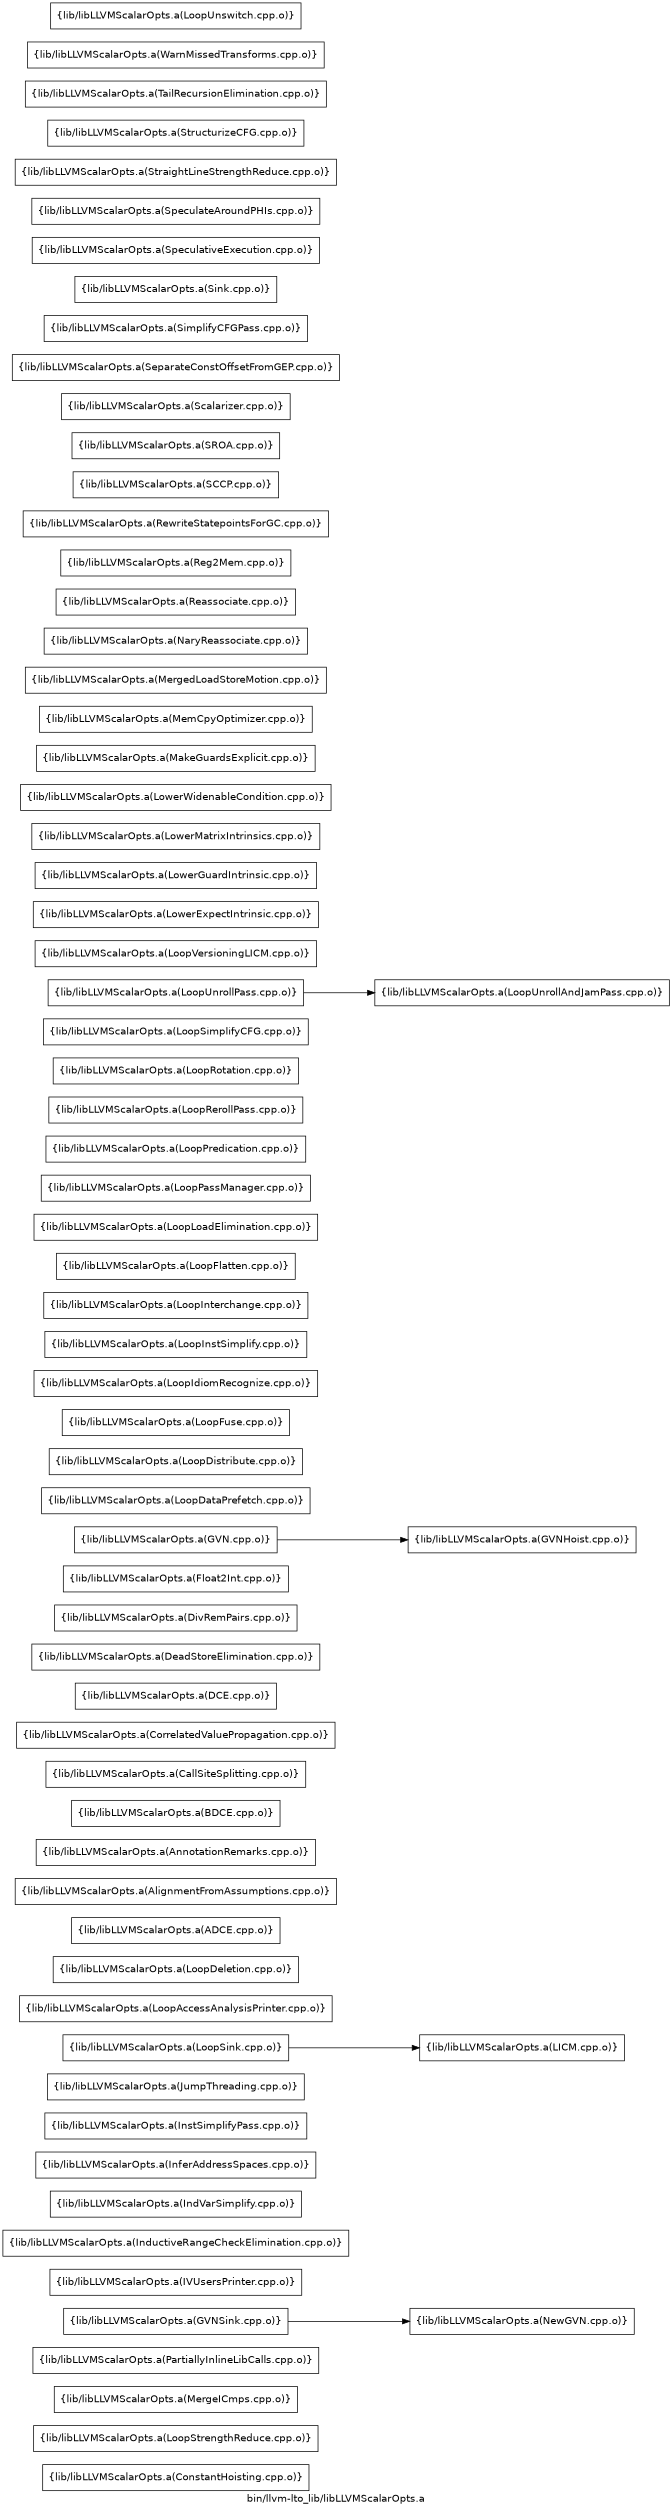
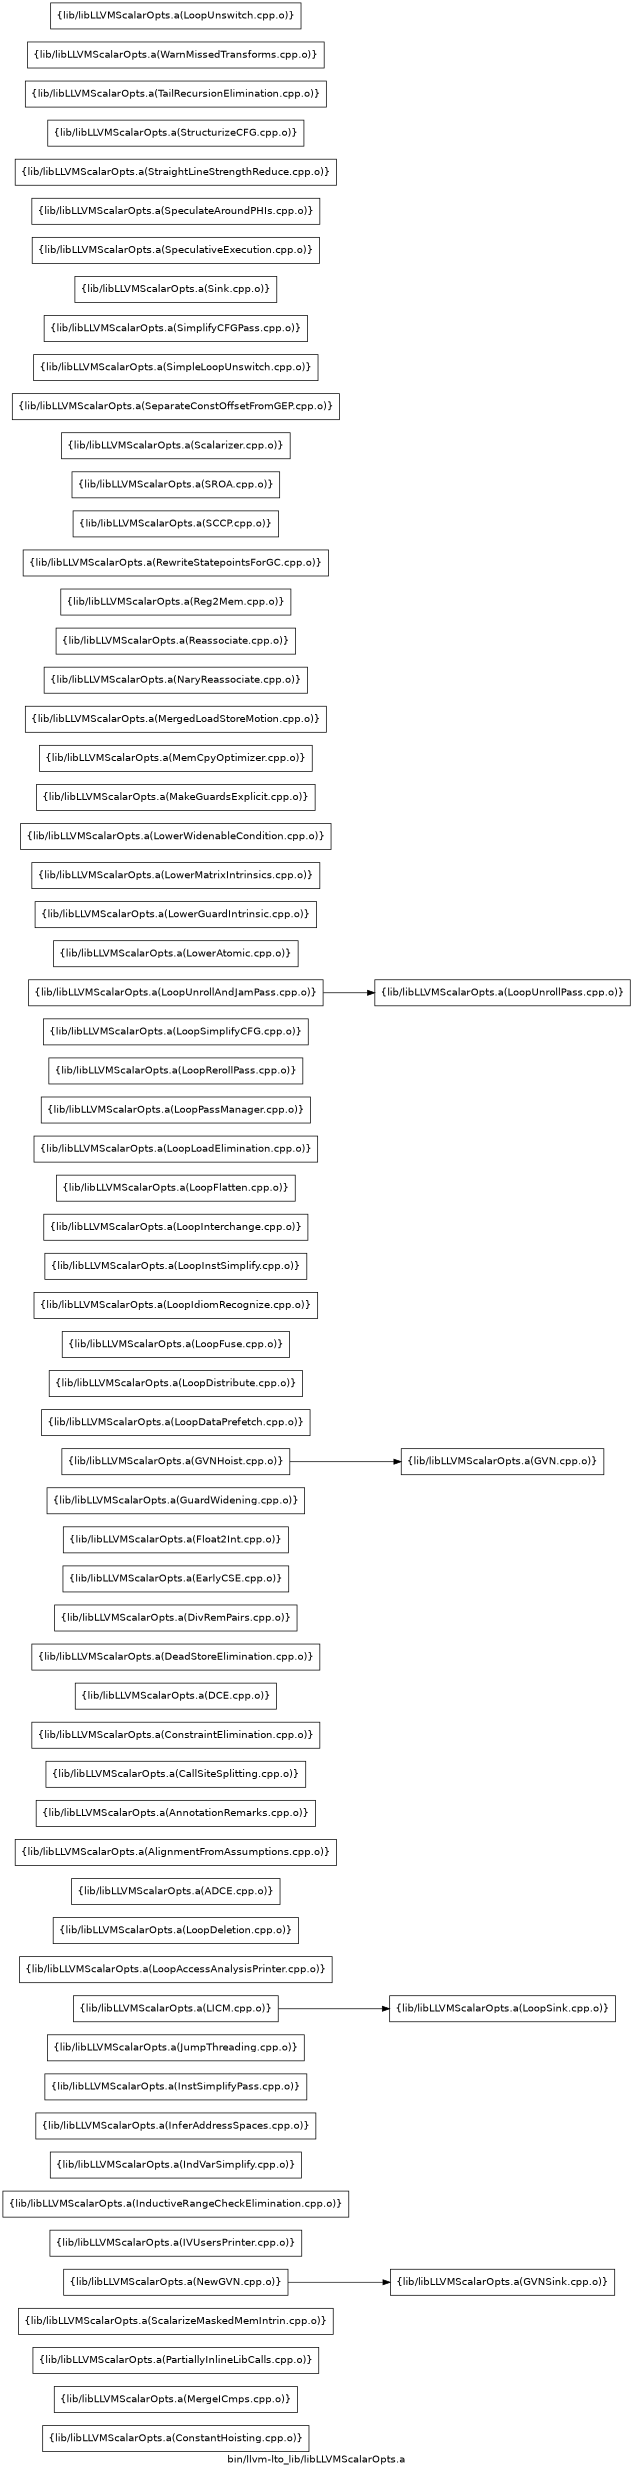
node "{lib/libLLVMScalarOpts.a(SimpleLoopUnswitch.cpp.o)}": added
node "{lib/libLLVMScalarOpts.a(LowerExpectIntrinsic.cpp.o)}": removed
node "{lib/libLLVMScalarOpts.a(LowerAtomic.cpp.o)}": added
node "{lib/libLLVMScalarOpts.a(LoopVersioningLICM.cpp.o)}": removed
edge "{lib/libLLVMScalarOpts.a(LoopUnrollPass.cpp.o)}" -> "{lib/libLLVMScalarOpts.a(LoopUnrollAndJamPass.cpp.o)}": reversed
node "{lib/libLLVMScalarOpts.a(LoopRotation.cpp.o)}": removed
node "{lib/libLLVMScalarOpts.a(LoopPredication.cpp.o)}": removed
node "{lib/libLLVMScalarOpts.a(GuardWidening.cpp.o)}": added
edge "{lib/libLLVMScalarOpts.a(GVN.cpp.o)}" -> "{lib/libLLVMScalarOpts.a(GVNHoist.cpp.o)}": reversed
node "{lib/libLLVMScalarOpts.a(EarlyCSE.cpp.o)}": added
node "{lib/libLLVMScalarOpts.a(ConstraintElimination.cpp.o)}": added
node "{lib/libLLVMScalarOpts.a(CorrelatedValuePropagation.cpp.o)}": removed
node "{lib/libLLVMScalarOpts.a(BDCE.cpp.o)}": removed
edge "{lib/libLLVMScalarOpts.a(LoopSink.cpp.o)}" -> "{lib/libLLVMScalarOpts.a(LICM.cpp.o)}": reversed
node "{lib/libLLVMScalarOpts.a(ScalarizeMaskedMemIntrin.cpp.o)}": added
edge "{lib/libLLVMScalarOpts.a(GVNSink.cpp.o)}" -> "{lib/libLLVMScalarOpts.a(NewGVN.cpp.o)}": reversed
node "{lib/libLLVMScalarOpts.a(LoopStrengthReduce.cpp.o)}": removed
